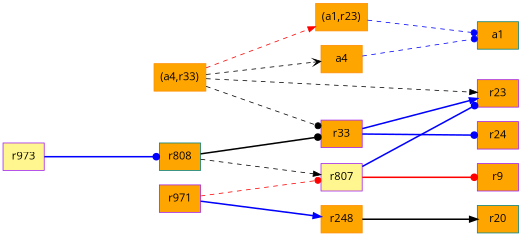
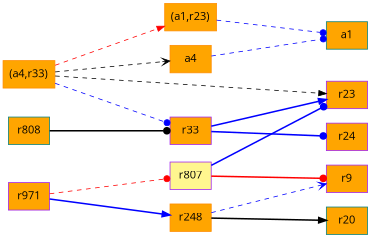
edge "(a4,r33)" -> "r33": color black -> blue
node "r973": removed
edge "r808" -> "r807": removed
edge "r248" -> "r9": added
